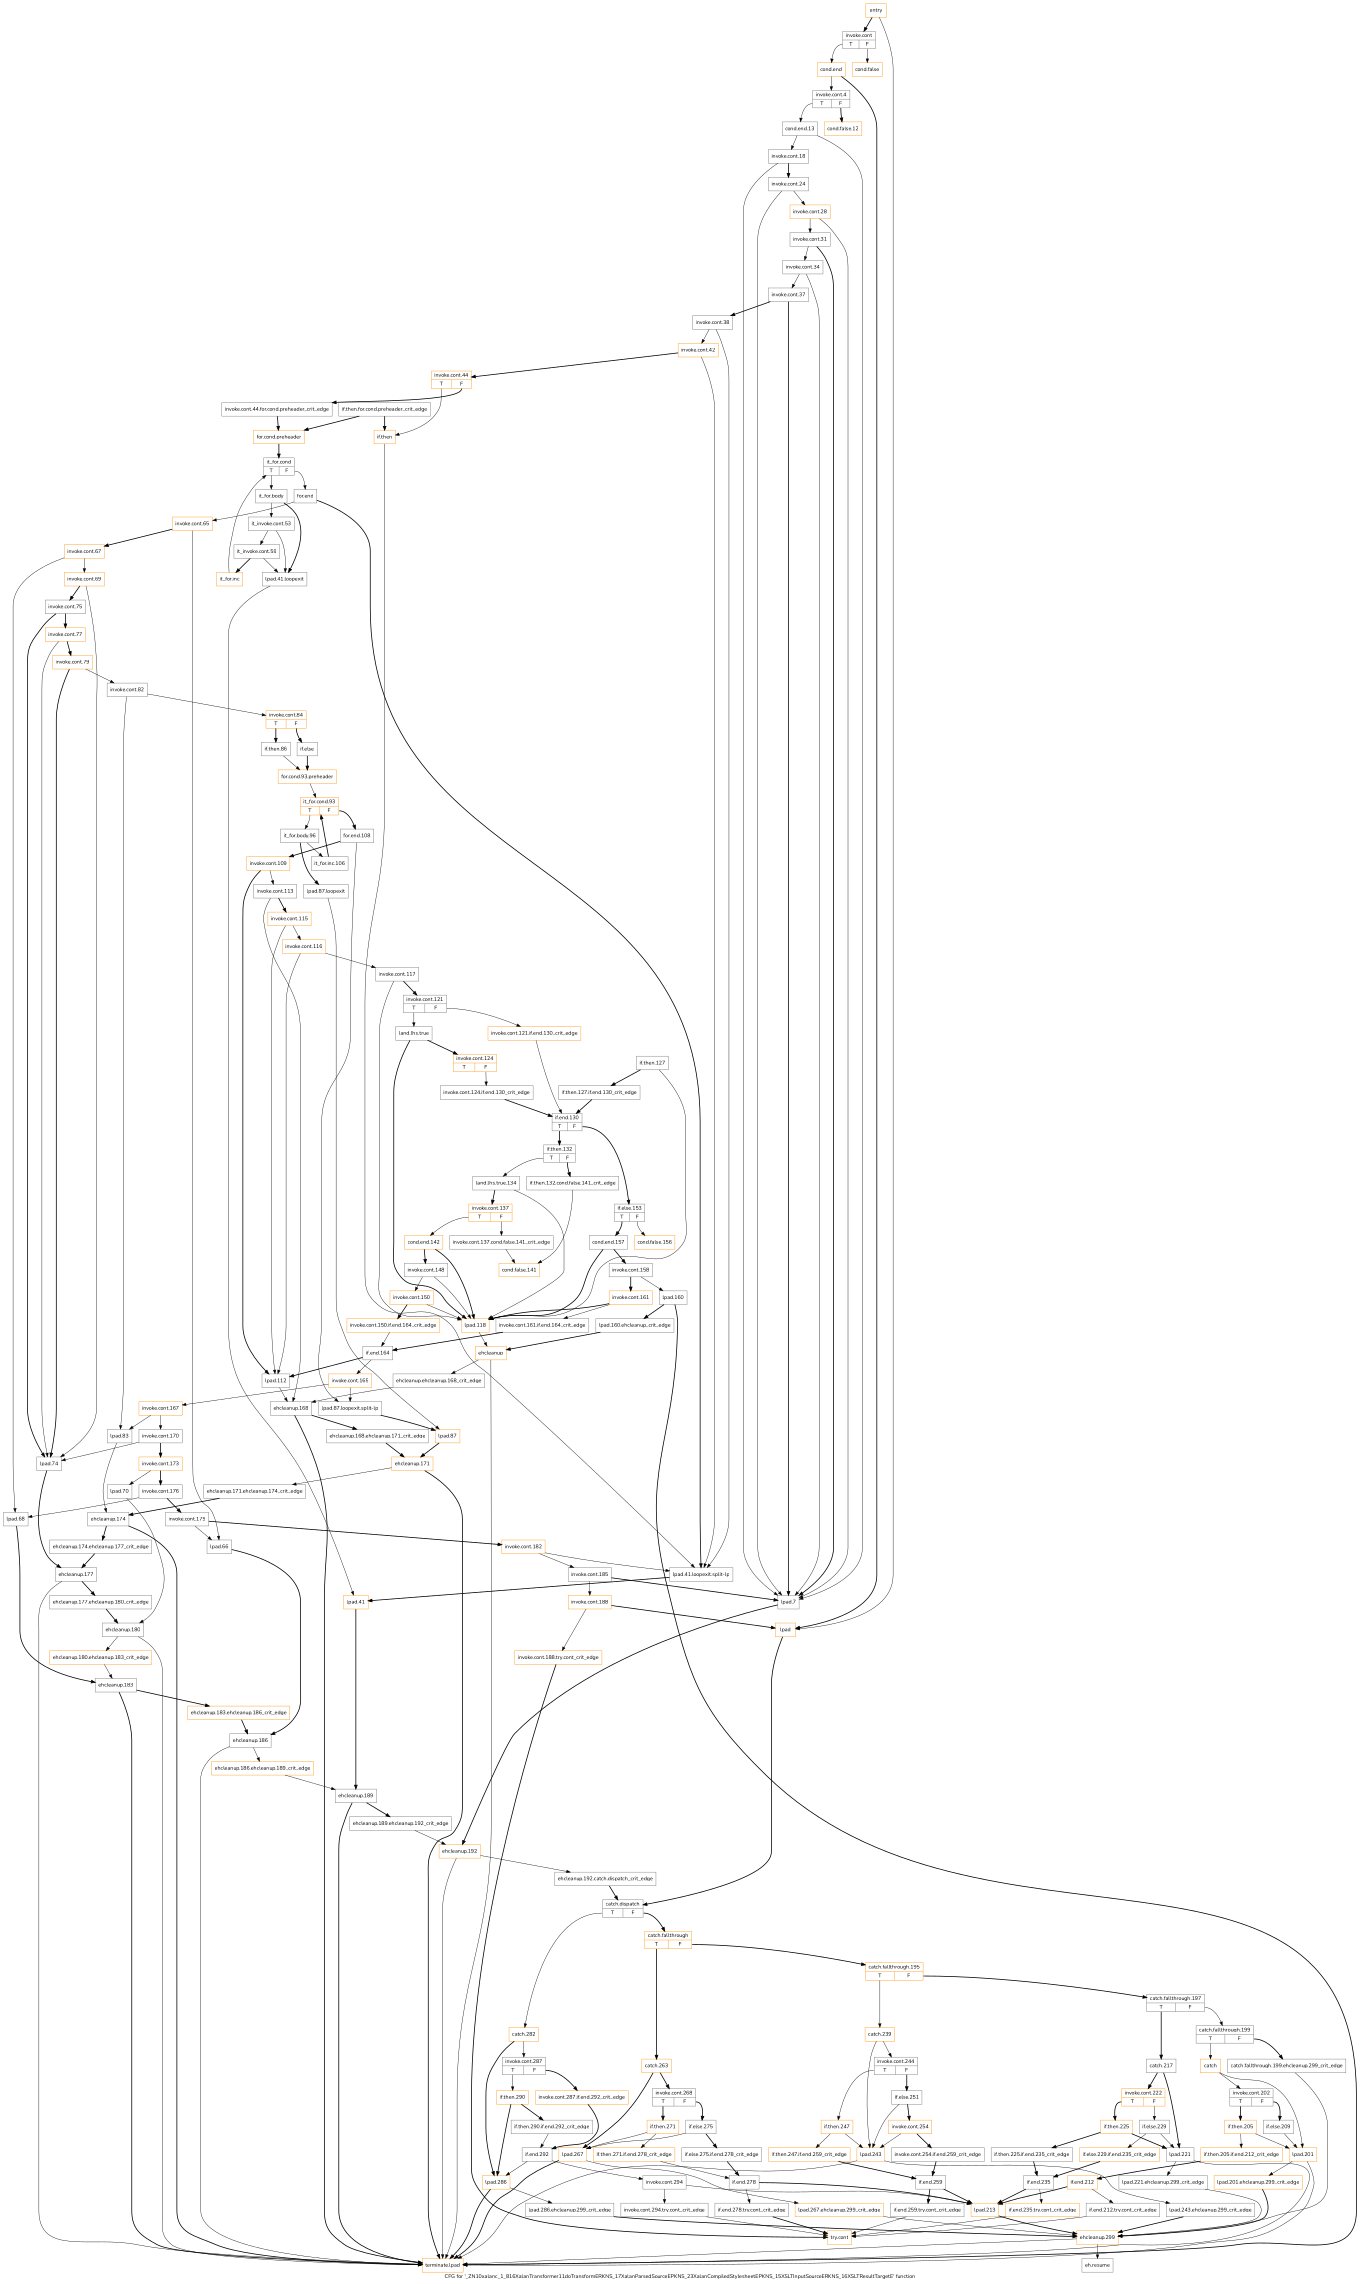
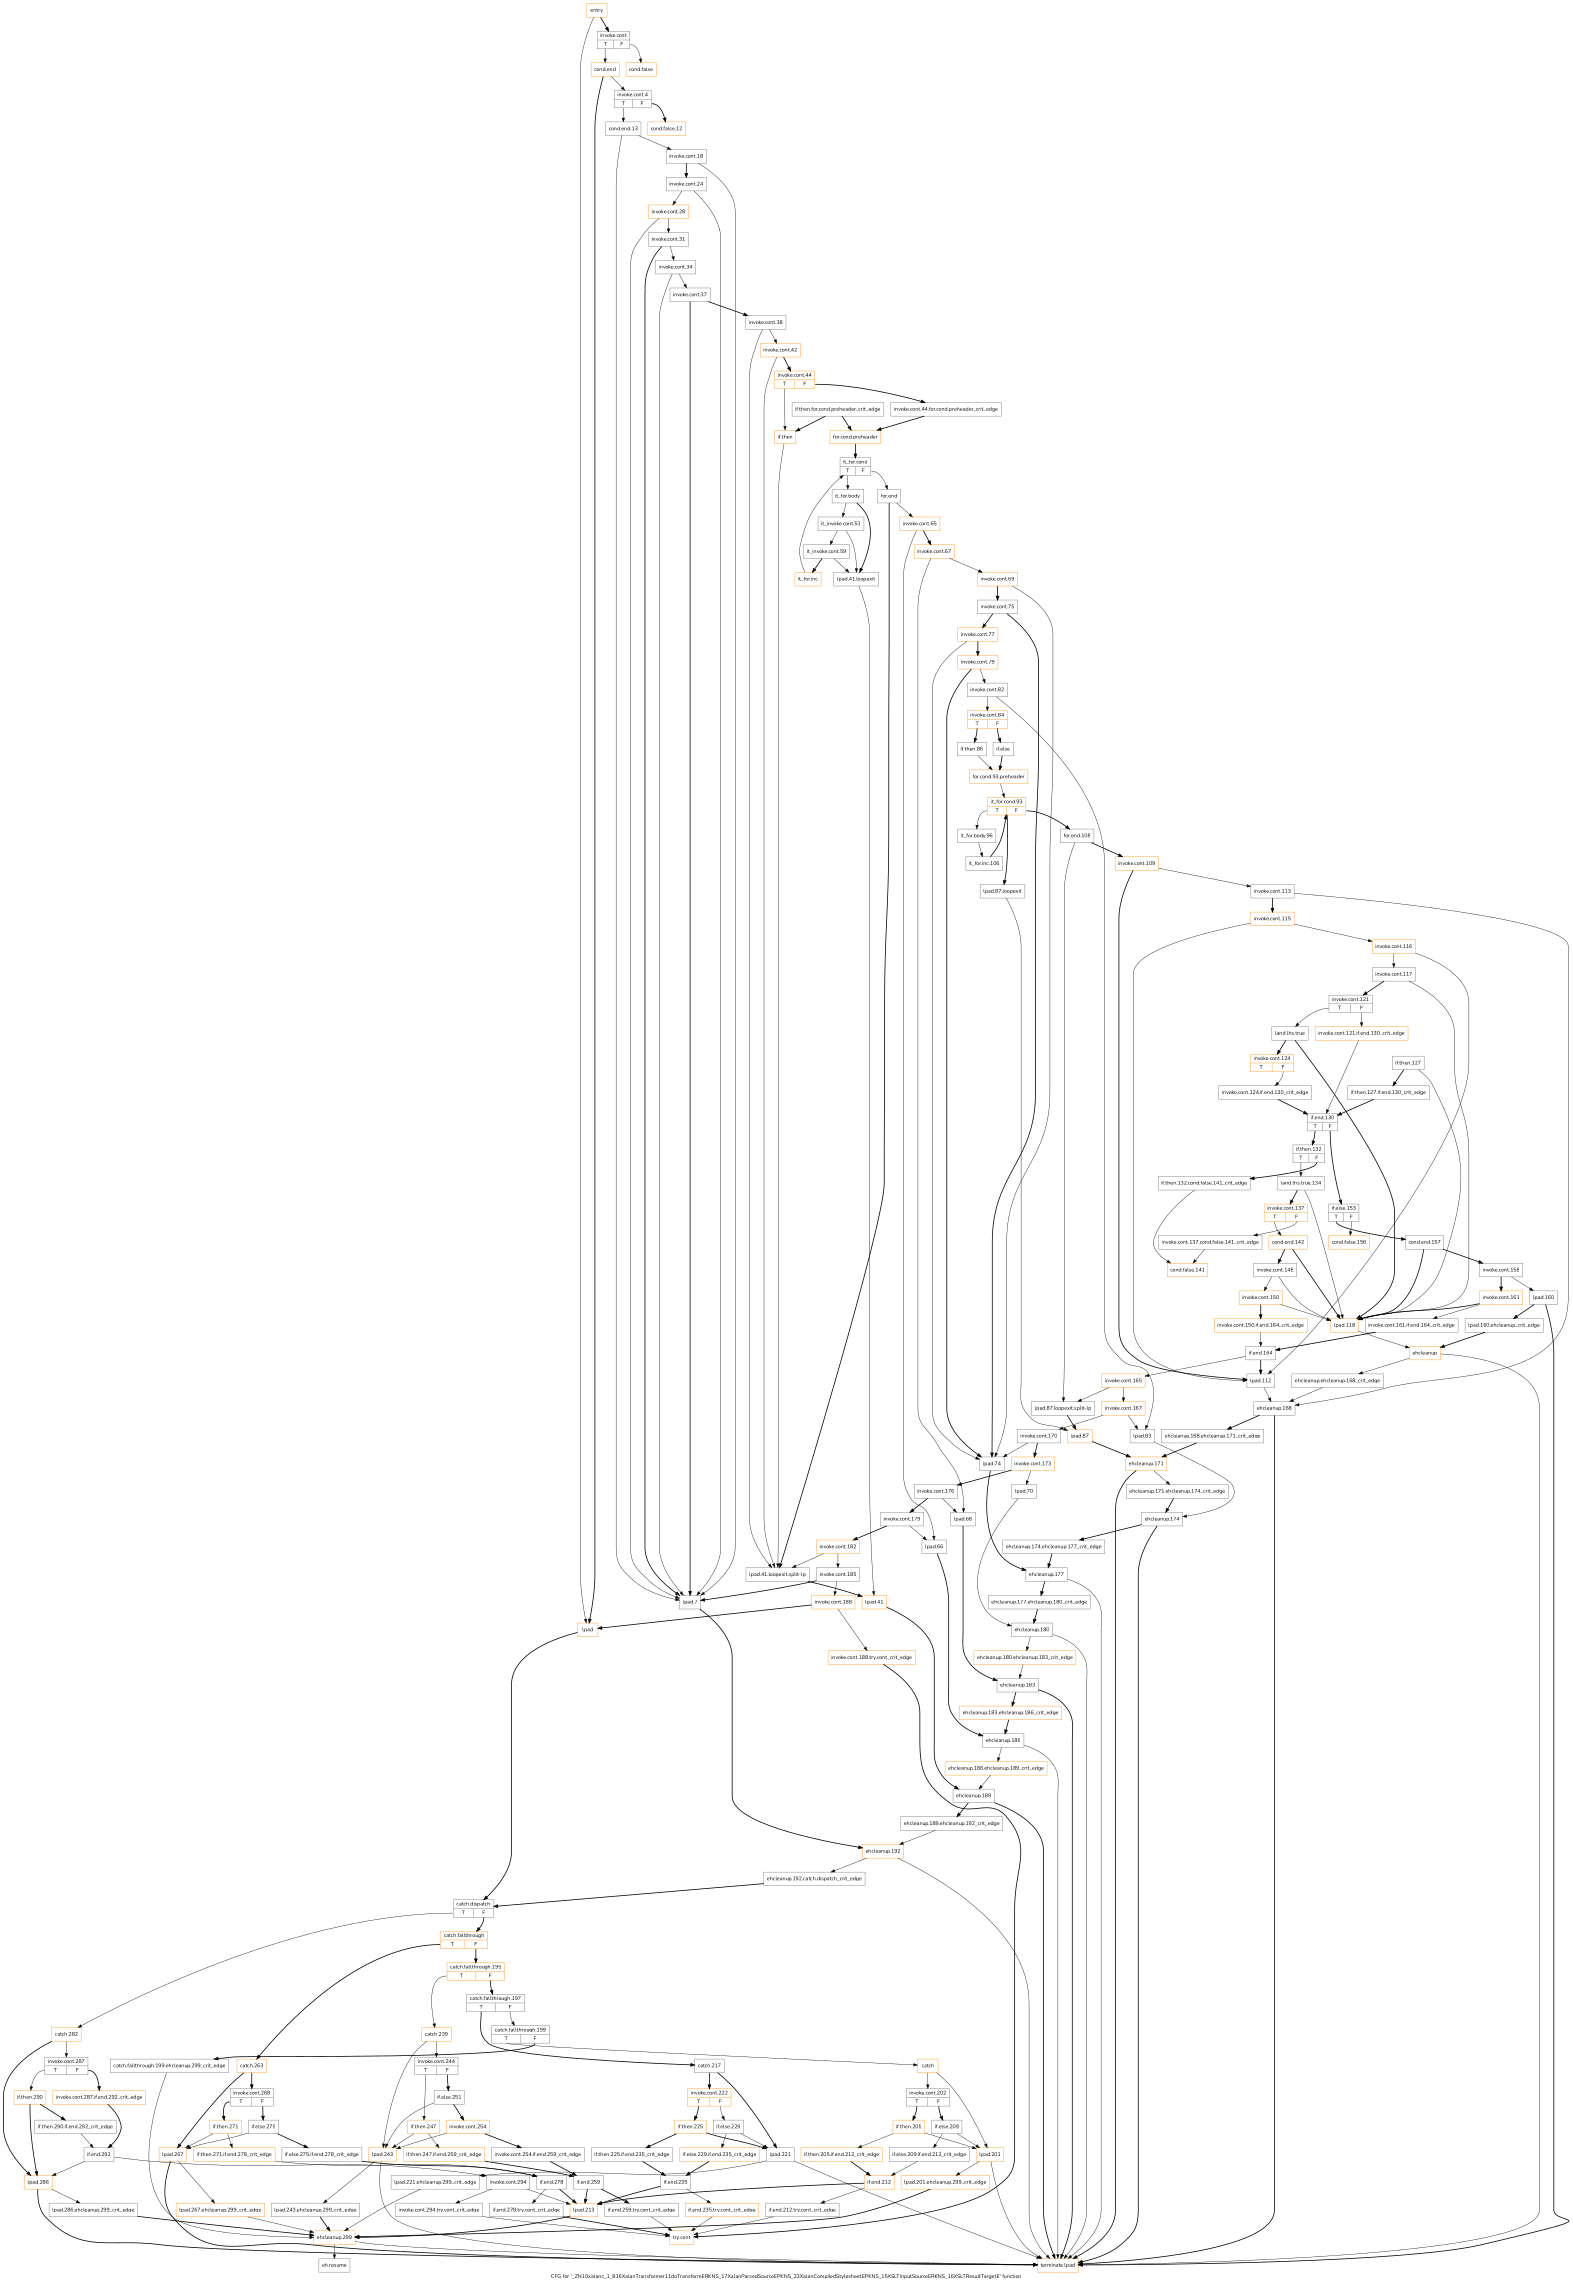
edge "it_for.body.96" -> "lpad.87.loopexit": now "it_for.cond.93" -> "lpad.87.loopexit"
node "if.else.209.if.end.212_crit_edge": added
